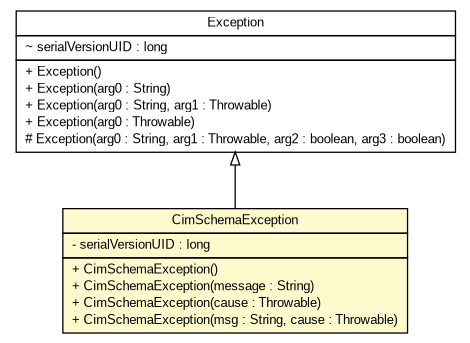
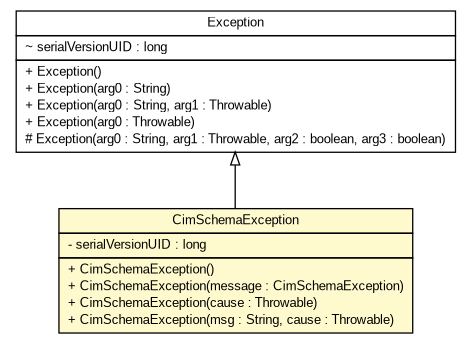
node "CimSchemaException": text "+ CimSchemaException(message : String)" -> "+ CimSchemaException(message : CimSchemaException)"
